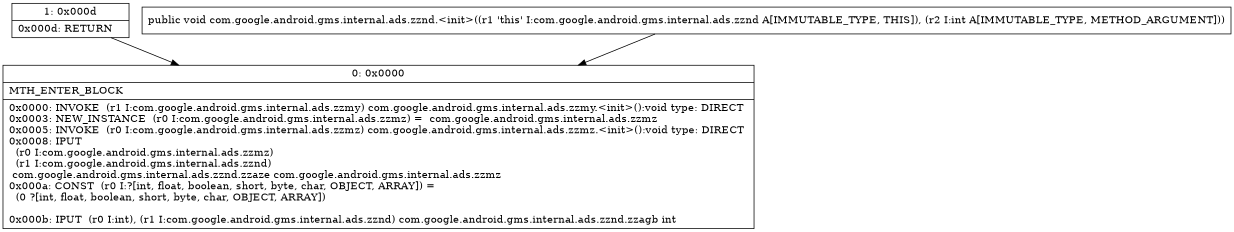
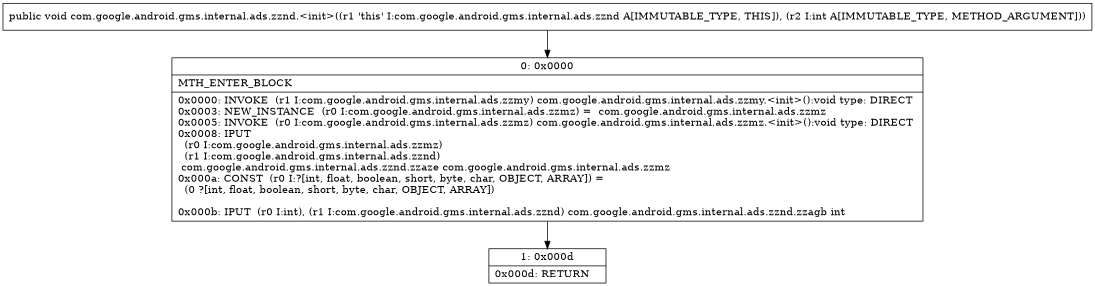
edge "1: 0x000d" -> "0: 0x0000": reversed
